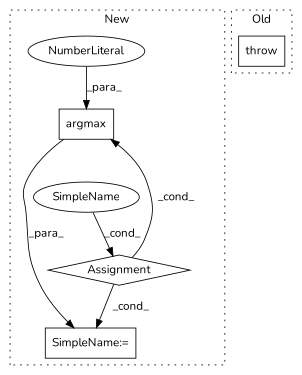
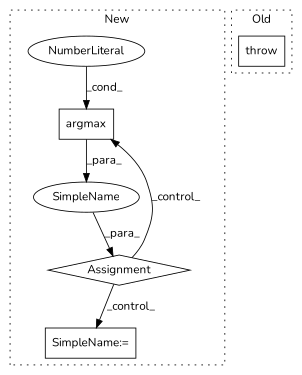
edge "NumberLiteral" -> "argmax": label "_para_" -> "_cond_"
edge "Assignment" -> "argmax": label "_cond_" -> "_control_"
edge "argmax" -> "SimpleName:=": now "argmax" -> "SimpleName"
edge "SimpleName" -> "Assignment": label "_cond_" -> "_para_"
edge "Assignment" -> "SimpleName:=": label "_cond_" -> "_control_"
